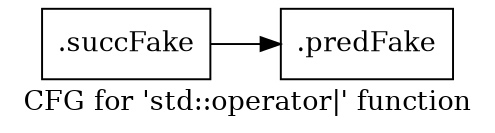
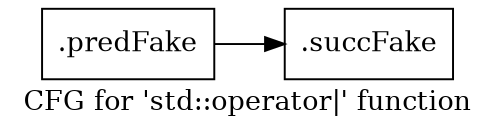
edge ".succFake" -> ".predFake": reversed
